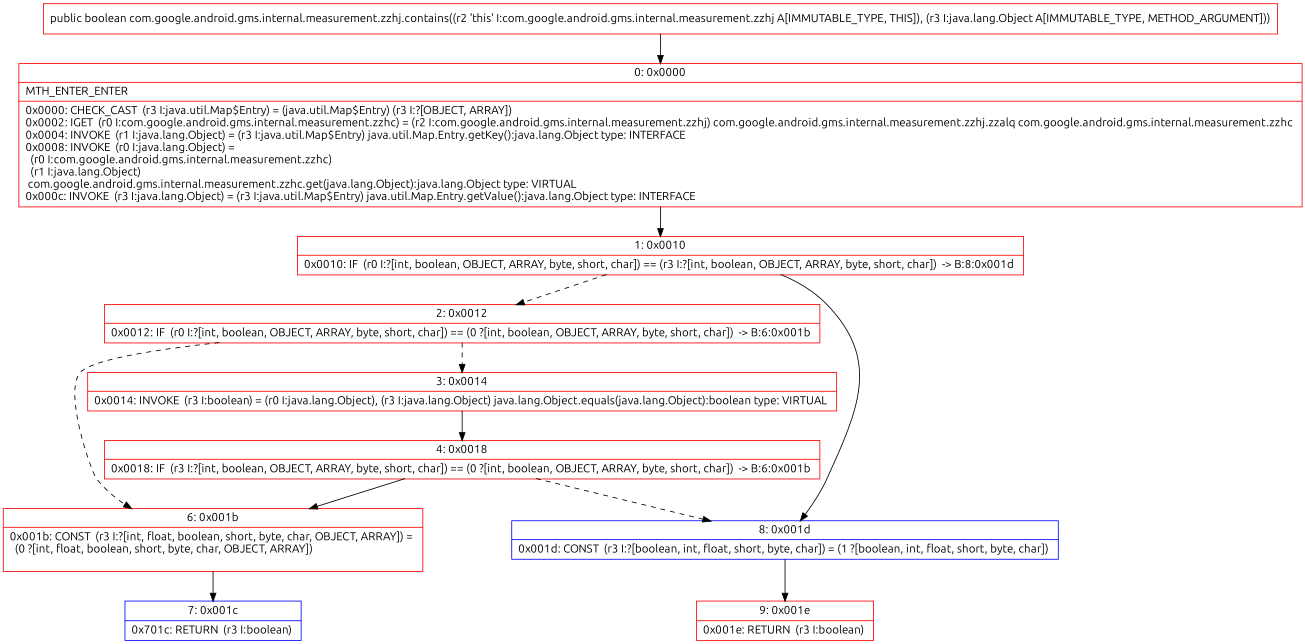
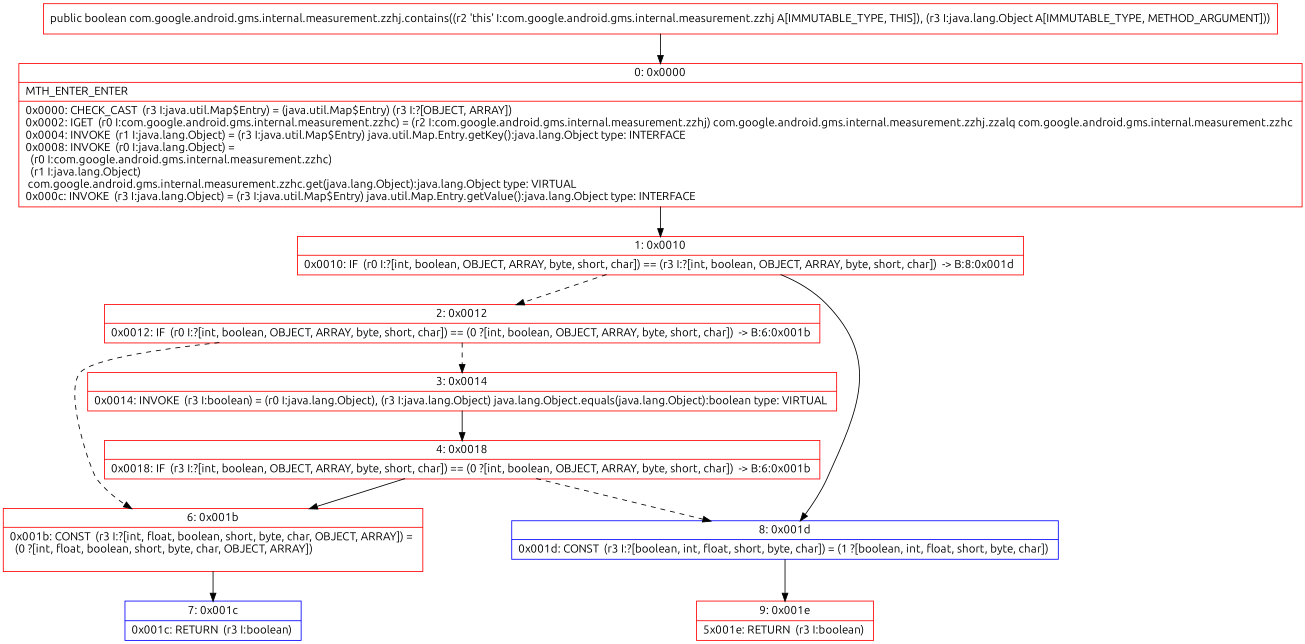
node "7: 0x001c": text "0x701c: RETURN  (r3 I:boolean)" -> "0x001c: RETURN  (r3 I:boolean)"
node "9: 0x001e": text "0x001e: RETURN  (r3 I:boolean)" -> "5x001e: RETURN  (r3 I:boolean)"
